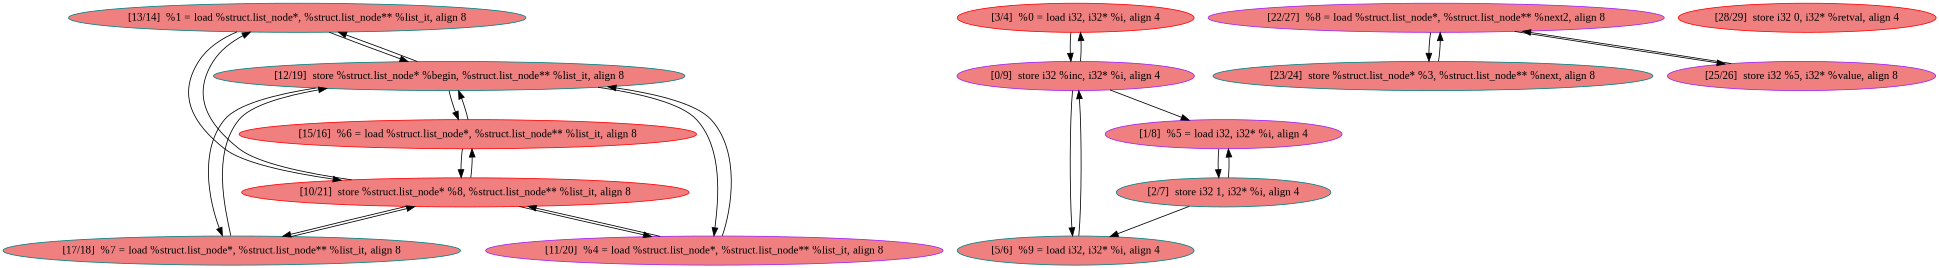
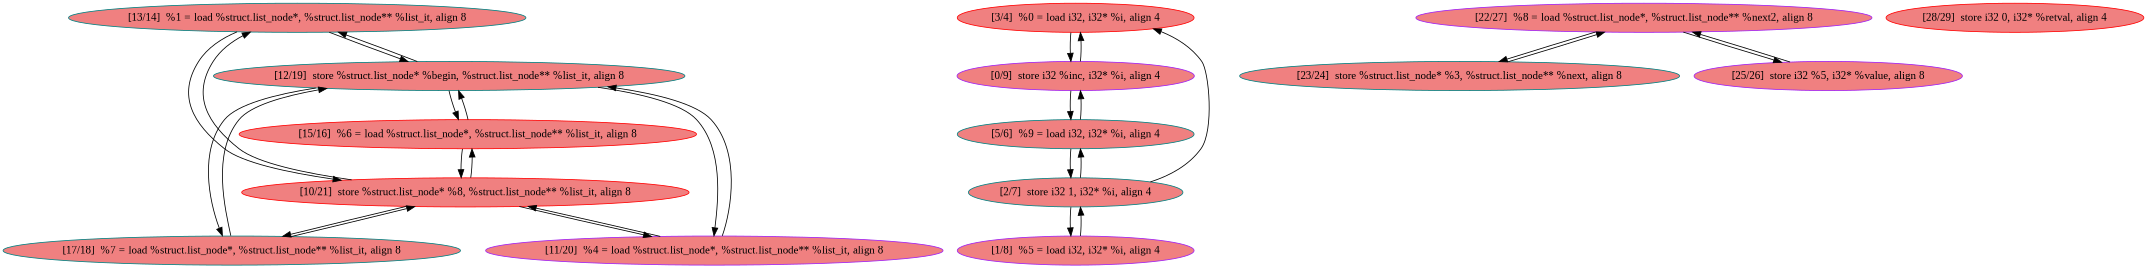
edge "[0/9]  store i32 %inc, i32* %i, align 4" -> "[1/8]  %5 = load i32, i32* %i, align 4": removed
edge "[2/7]  store i32 1, i32* %i, align 4" -> "[3/4]  %0 = load i32, i32* %i, align 4": added
edge "[5/6]  %9 = load i32, i32* %i, align 4" -> "[2/7]  store i32 1, i32* %i, align 4": added
